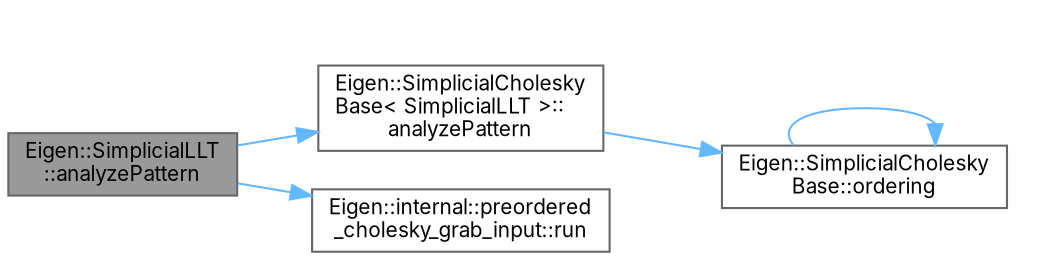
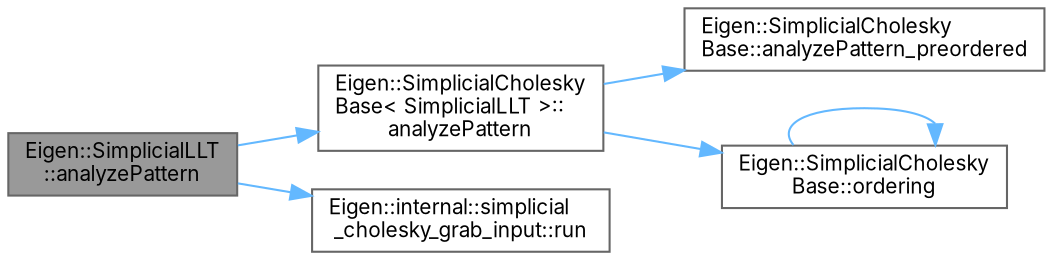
node "Eigen::SimplicialCholesky Base::analyzePattern_preordered": added
node "Eigen::internal::preordered _cholesky_grab_input::run": label "Eigen::internal::preordered _cholesky_grab_input::run" -> "Eigen::internal::simplicial _cholesky_grab_input::run"
